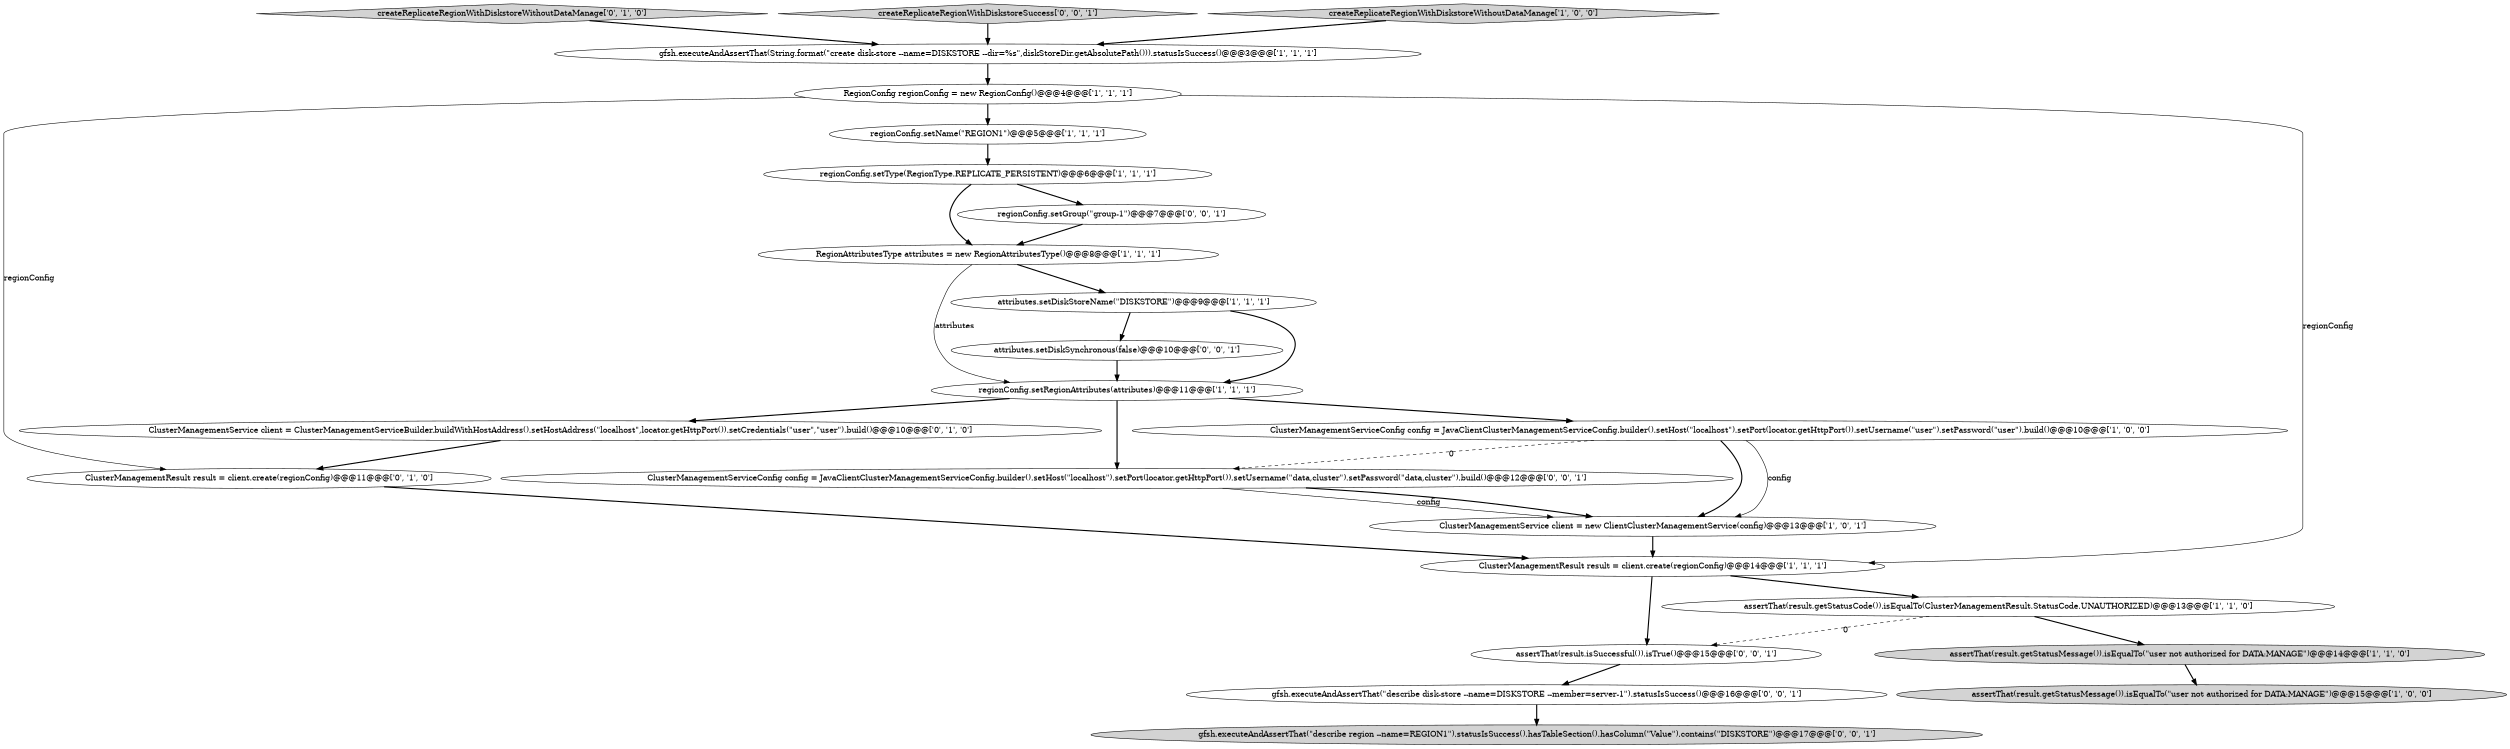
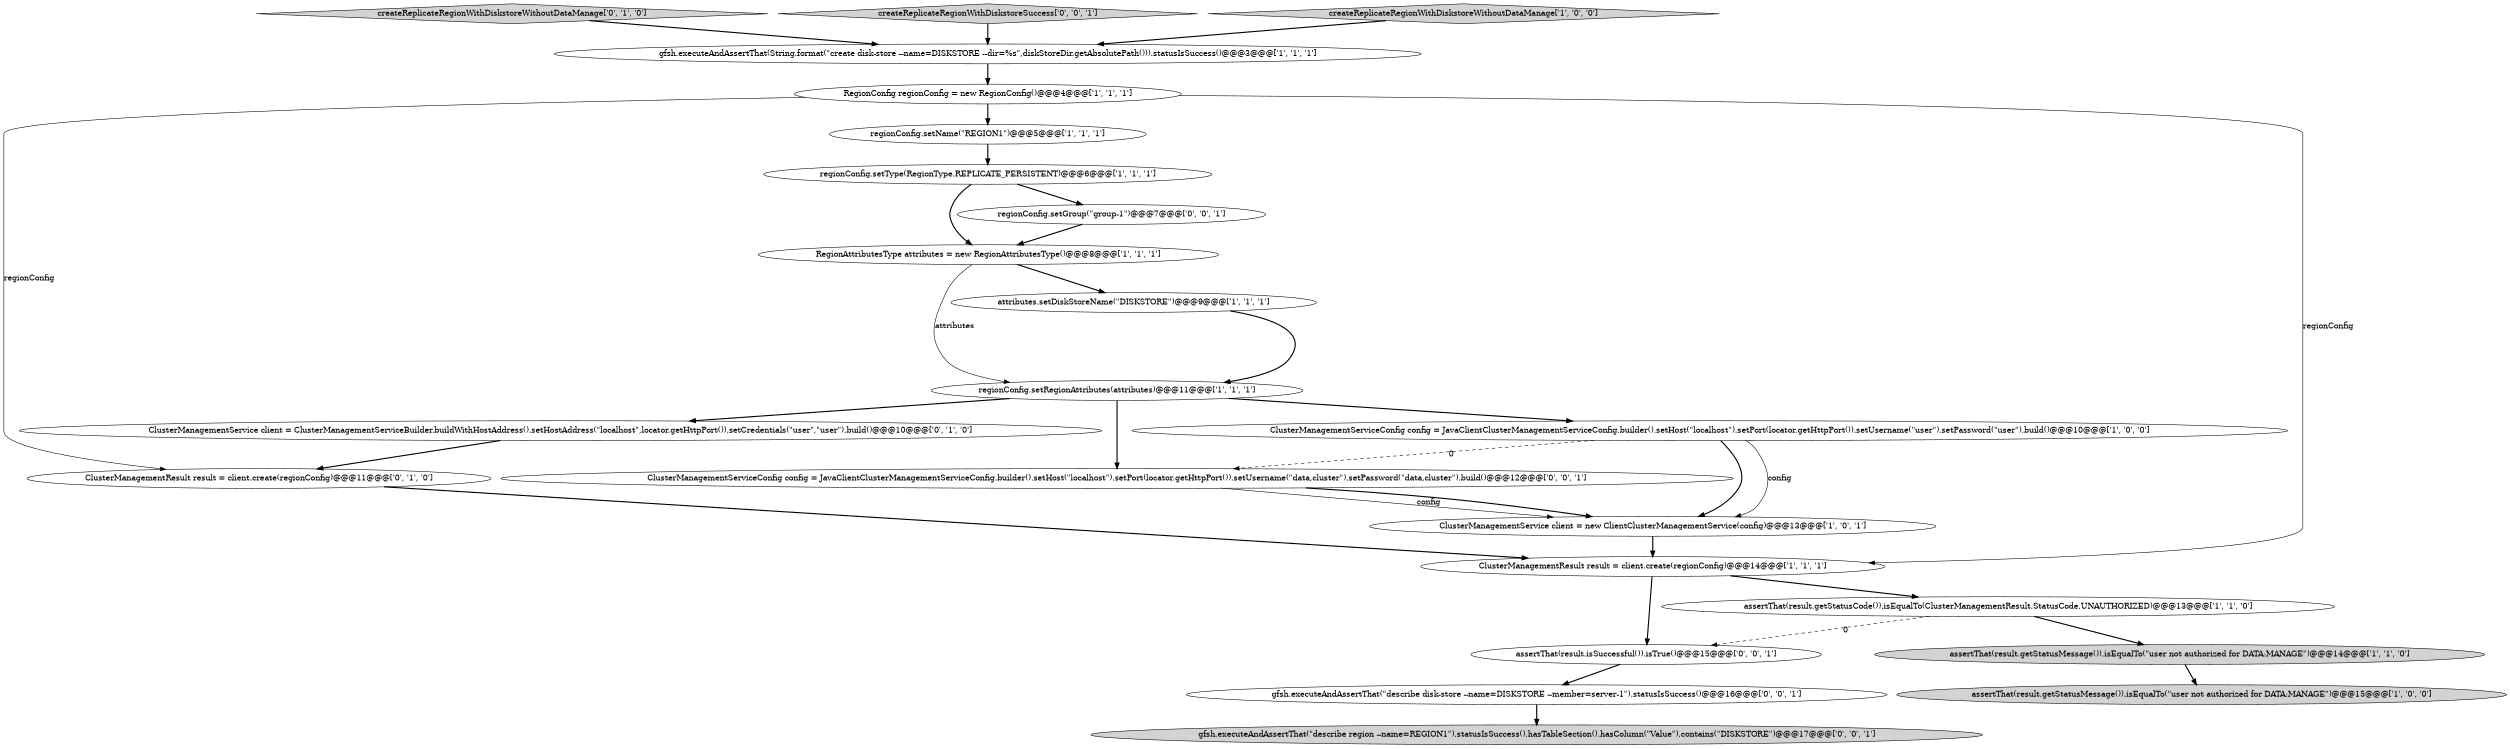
node "attributes.setDiskSynchronous(false)@@@10@@@['0', '0', '1']": removed
